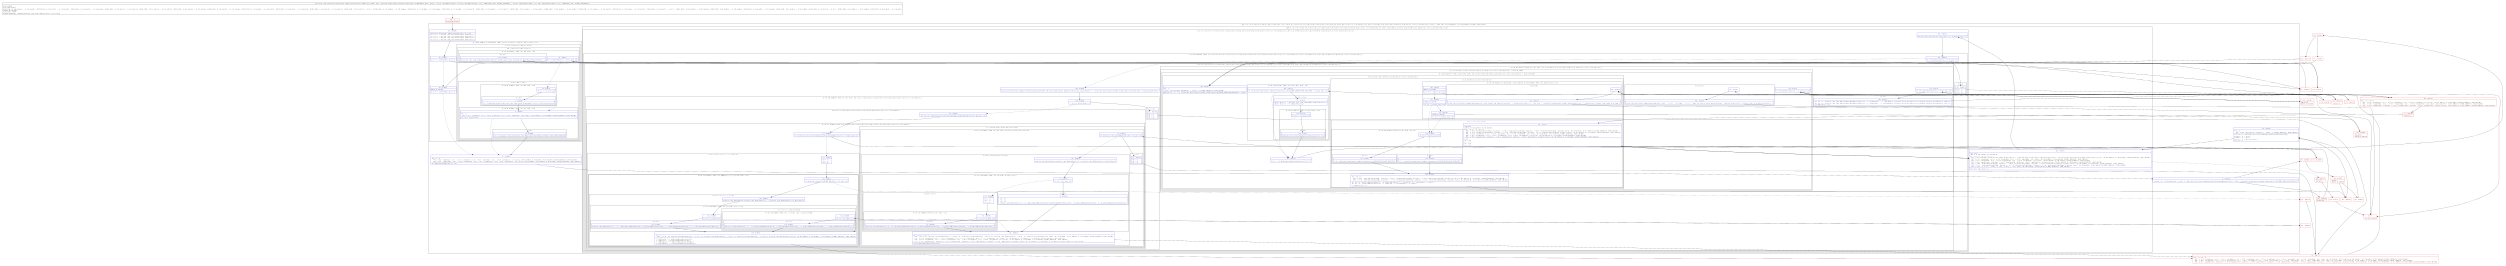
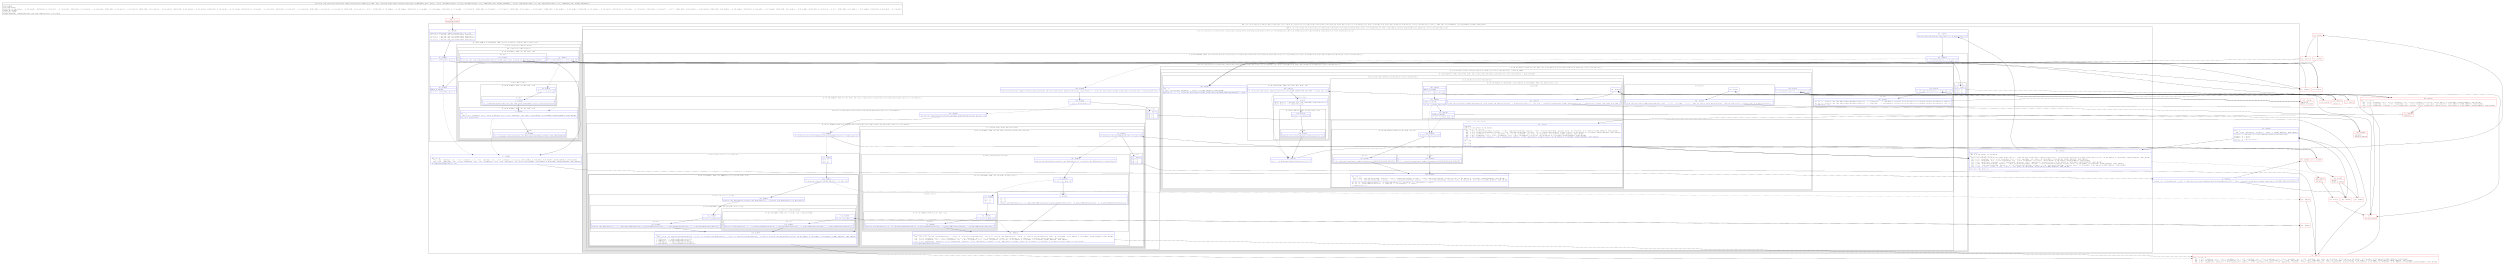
edge "96: 0x0024" -> "97: 0x0026": now "165: 0x01fb" -> "97: 0x0026"
node "170: 0x01bb": removed
